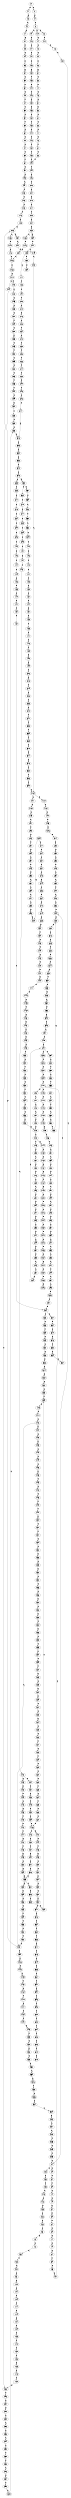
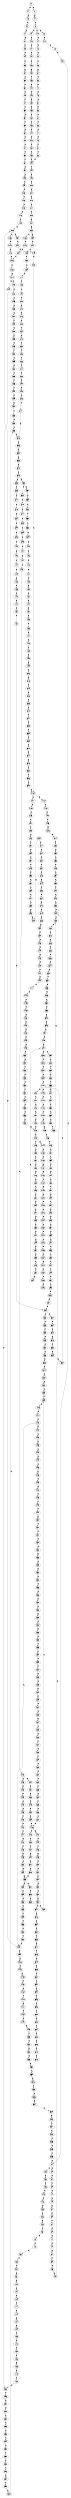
edge "S155" -> "S177": now "S169" -> "S177"
edge "S335" -> "S341": added, label "C"
